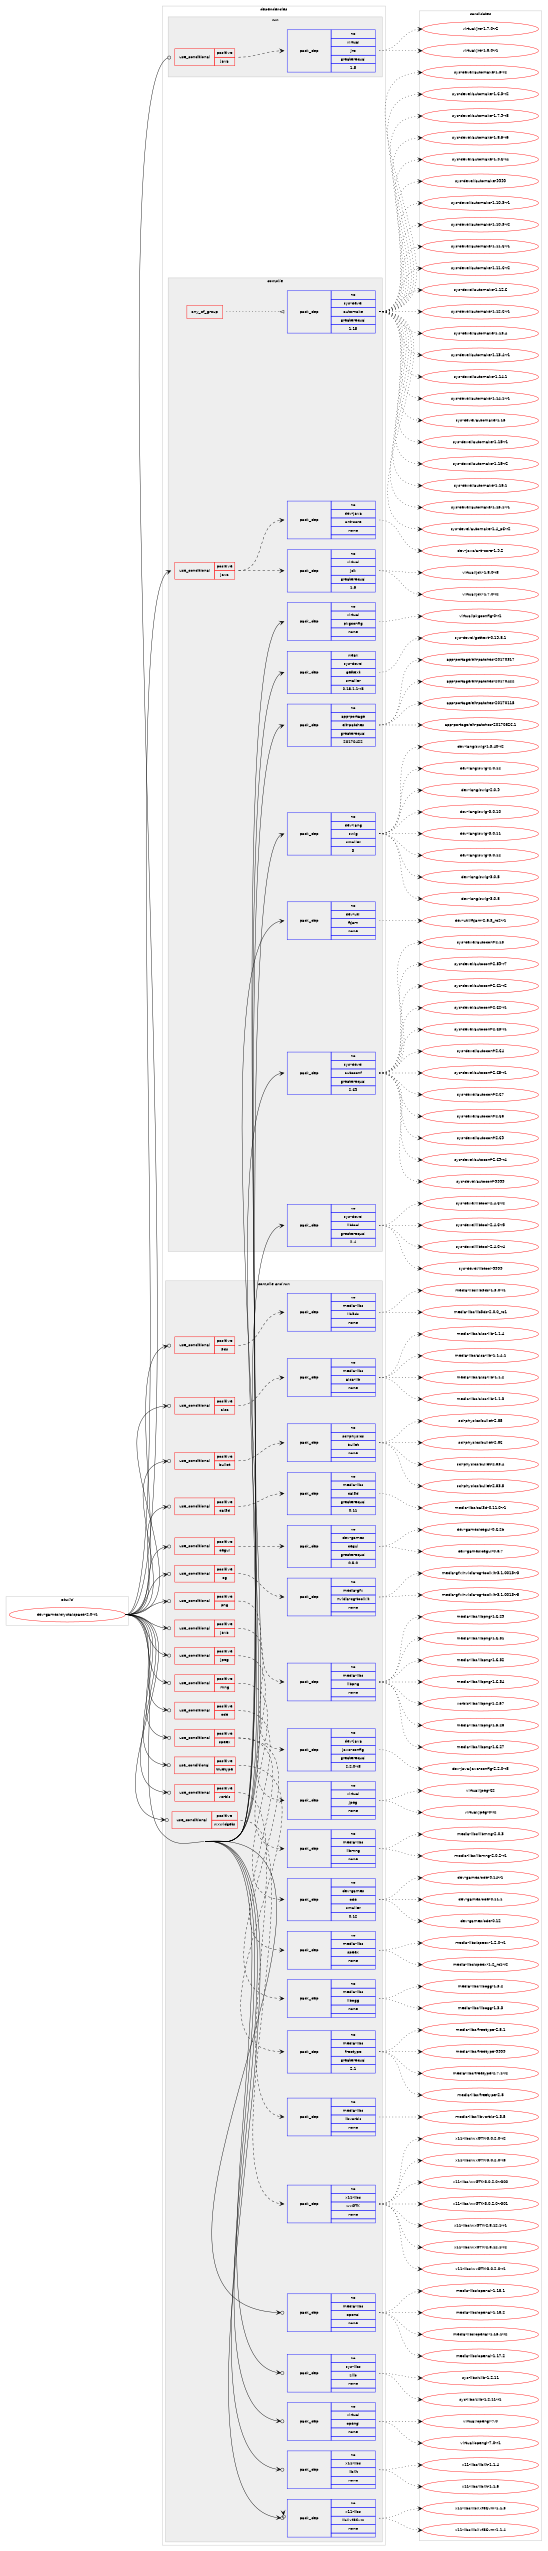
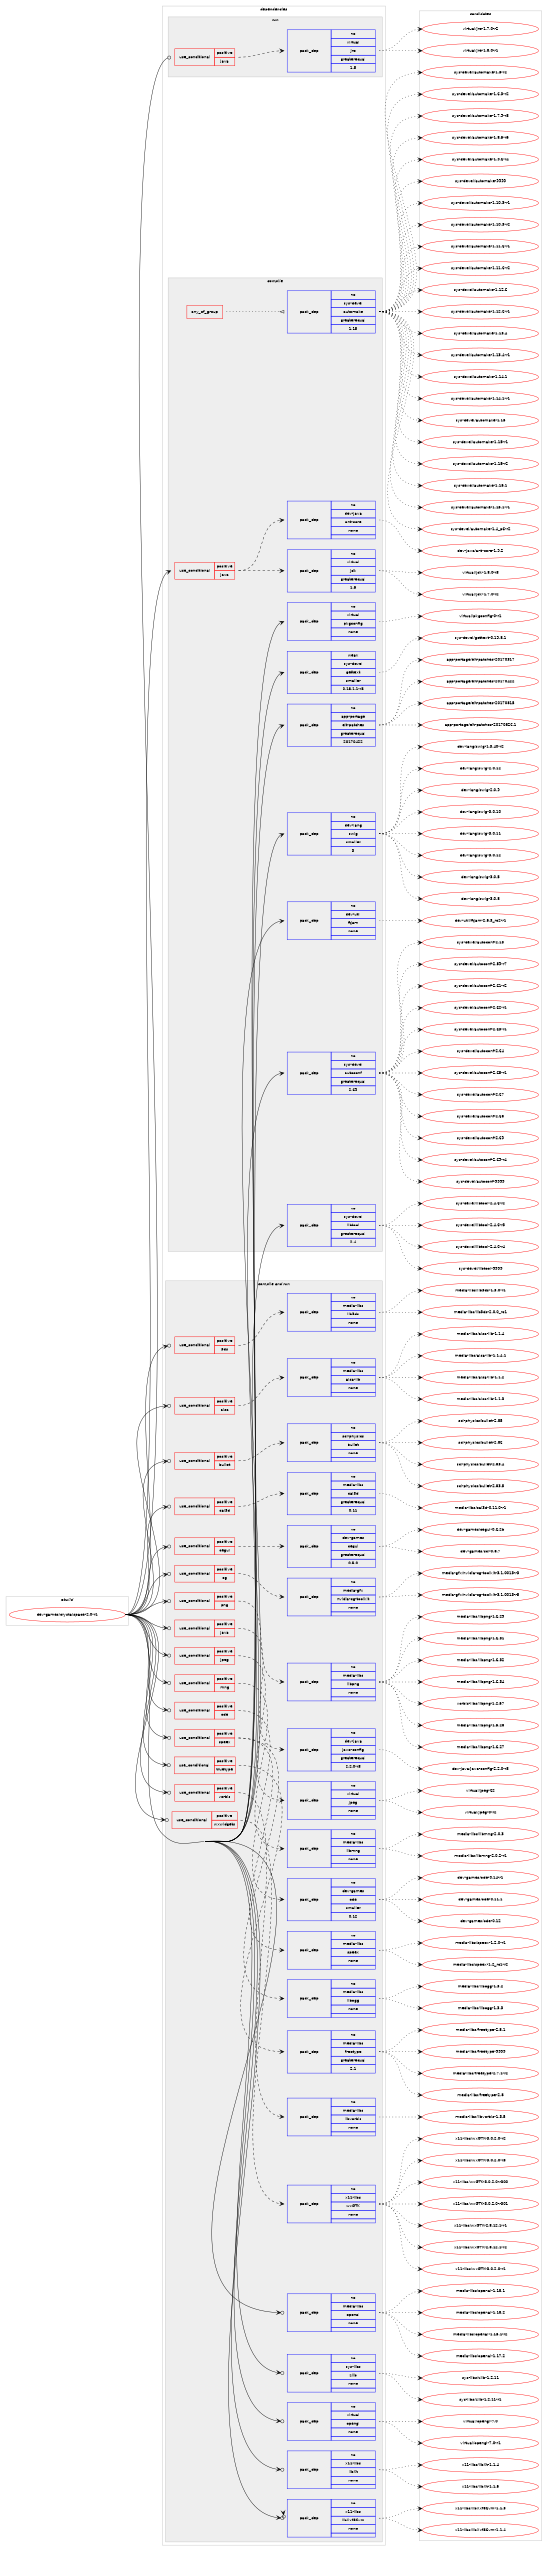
node "app-portage/elt-patches-20170115": label "app-portage/elt-patches-20170115" -> "app-portage/elt-patches-20170815"
node "dev-games/cegui-0.8.7": label "dev-games/cegui-0.8.7" -> "dev-games/sci-0.8.7"
